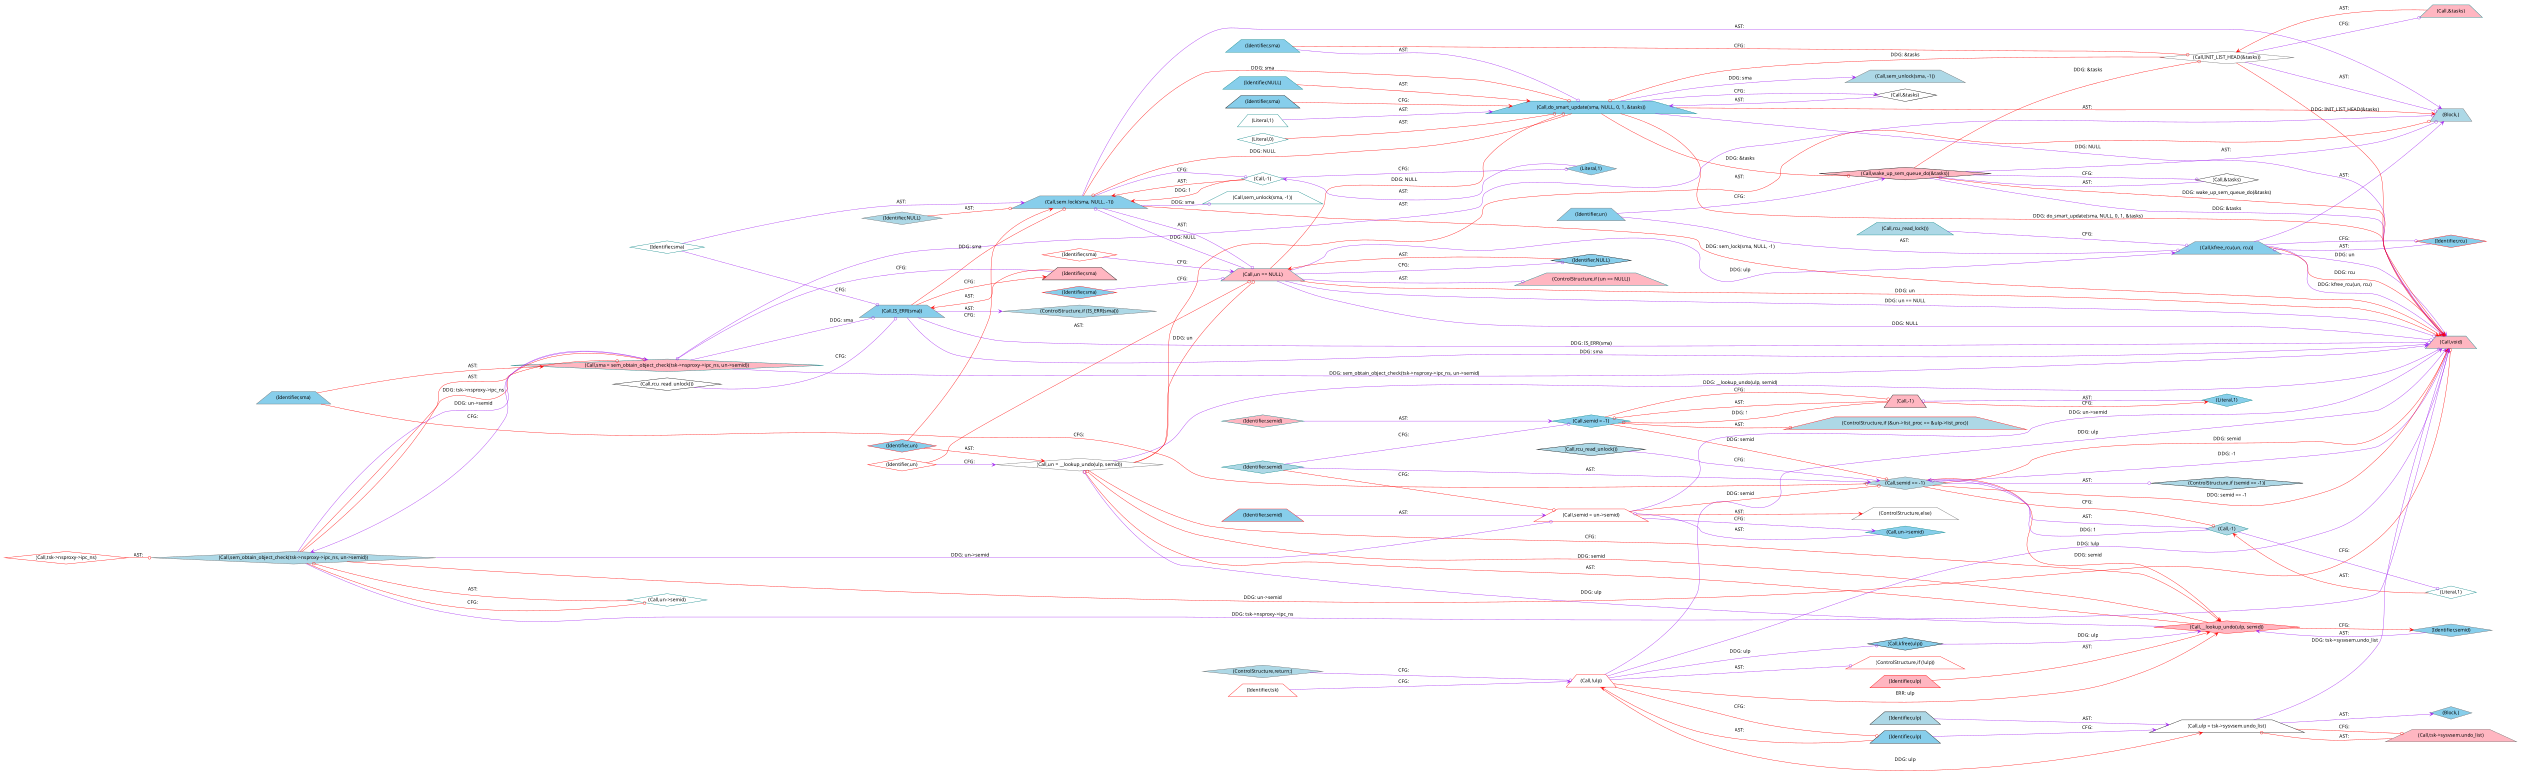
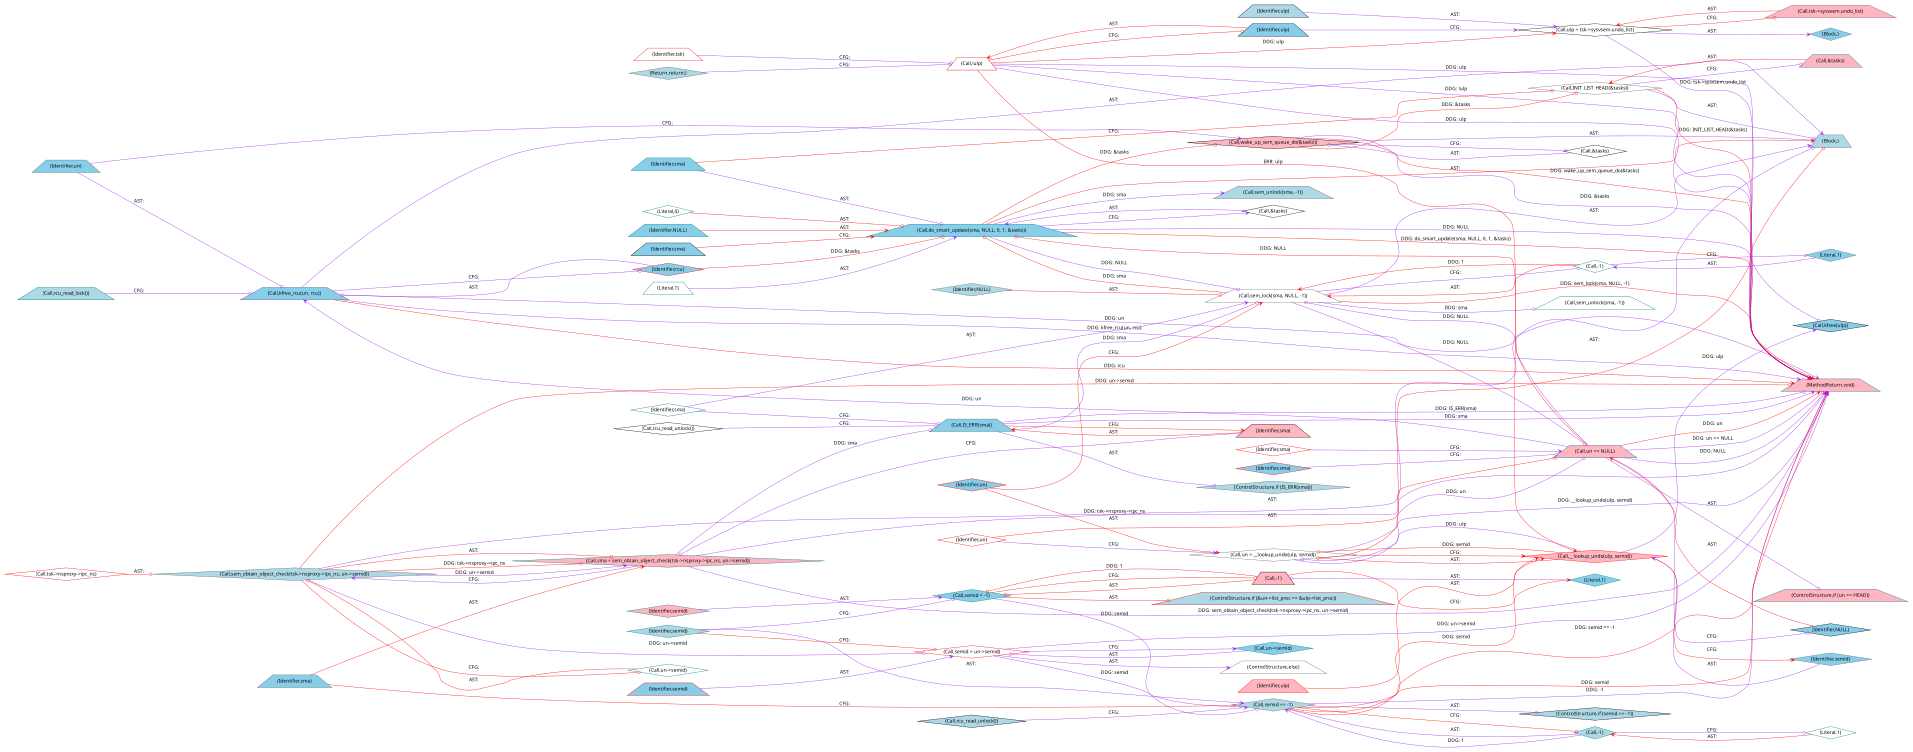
edge "(Call,INIT_LIST_HEAD(&tasks))" -> "(Call,do_smart_update(sma, NULL, 0, 1, &tasks))": now "(Identifier,rcu)" -> "(Call,do_smart_update(sma, NULL, 0, 1, &tasks))"
edge "(Call,do_smart_update(sma, NULL, 0, 1, &tasks))" -> "(Call,sem_lock(sma, NULL, -1))": color red -> purple
node "(Call,sem_lock(sma, NULL, -1))": fillcolor skyblue -> white
edge "(Call,sem_lock(sma, NULL, -1))" -> "(Call,un == NULL)": label "AST: " -> "DDG: NULL"
edge "(Call,IS_ERR(sma))" -> "(Call,sem_lock(sma, NULL, -1))": color red -> purple
edge "(Call,un == NULL)" -> "(Call,kfree_rcu(un, rcu))": label "DDG: ulp" -> "DDG: un"
node "(ControlStructure,if (un == NULL))": label "(ControlStructure,if (un == NULL))" -> "(ControlStructure,if (un == HEAD))"
edge "(Call,IS_ERR(sma))" -> "(ControlStructure,if (IS_ERR(sma)))": arrowhead vee -> odot
node "(Call,void)": label "(Call,void)" -> "(MethodReturn,void)"
edge "(Call,un = __lookup_undo(ulp, semid))" -> "(Call,un == NULL)": color red -> purple
edge "(Call,semid = -1)" -> "(Call,semid == -1)": color red -> purple
edge "(Call,semid = un->semid)" -> "(Call,semid == -1)": color red -> purple
edge "(Call,semid = un->semid)" -> "(ControlStructure,else)": color red -> purple
node "(Call,semid = un->semid)": shape trapezium -> diamond
edge "(Call,kfree(ulp))" -> "(Call,__lookup_undo(ulp, semid))": reversed
node "(ControlStructure,if (!ulp))": removed
node "(ControlStructure,return;)": label "(ControlStructure,return;)" -> "(Return,return;)"
edge "(Identifier,tsk)" -> "(Call,!ulp)": arrowhead vee -> odot
node "(Call,ulp = tsk->sysvsem.undo_list)": shape trapezium -> diamond
edge "(Call,tsk->sysvsem.undo_list)" -> "(Call,ulp = tsk->sysvsem.undo_list)": arrowhead odot -> vee
